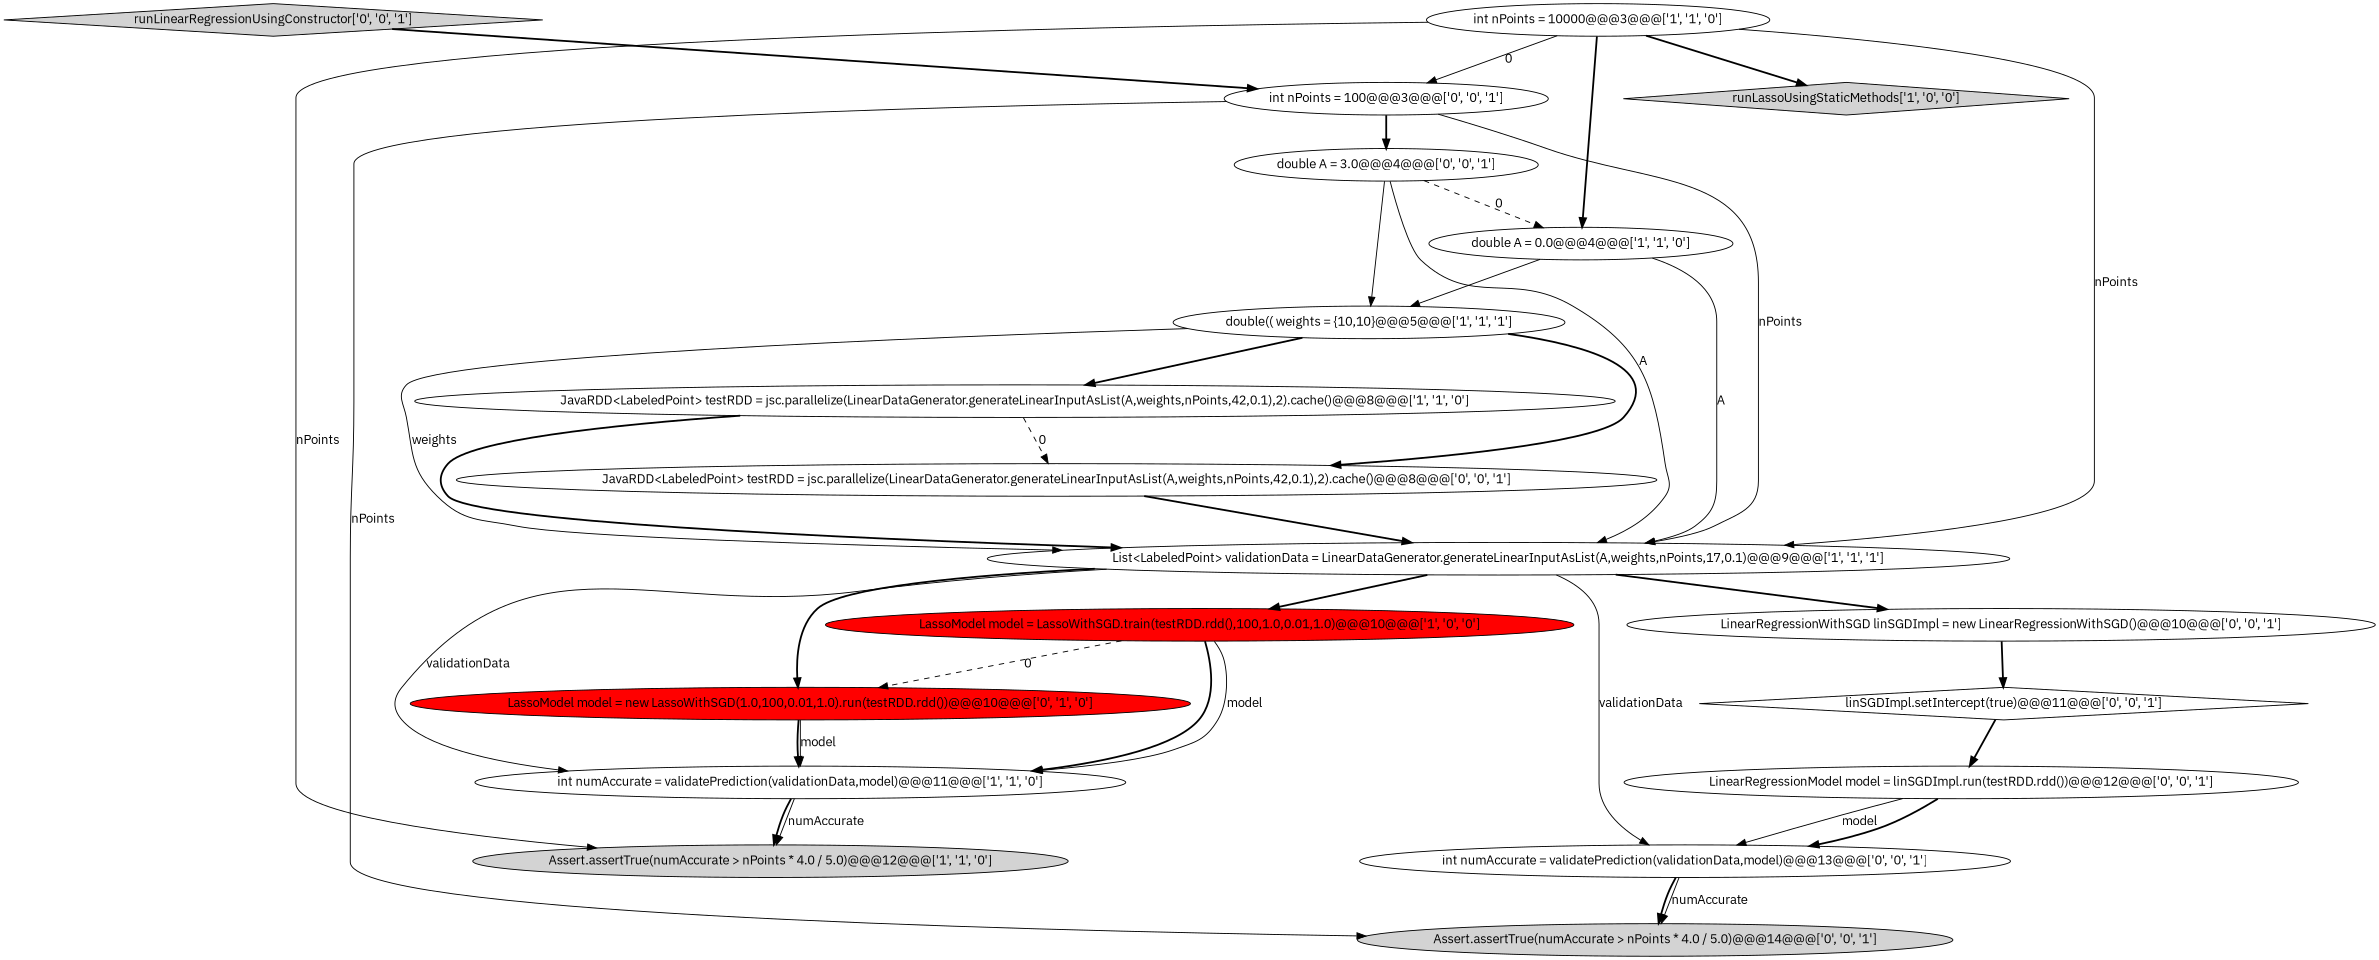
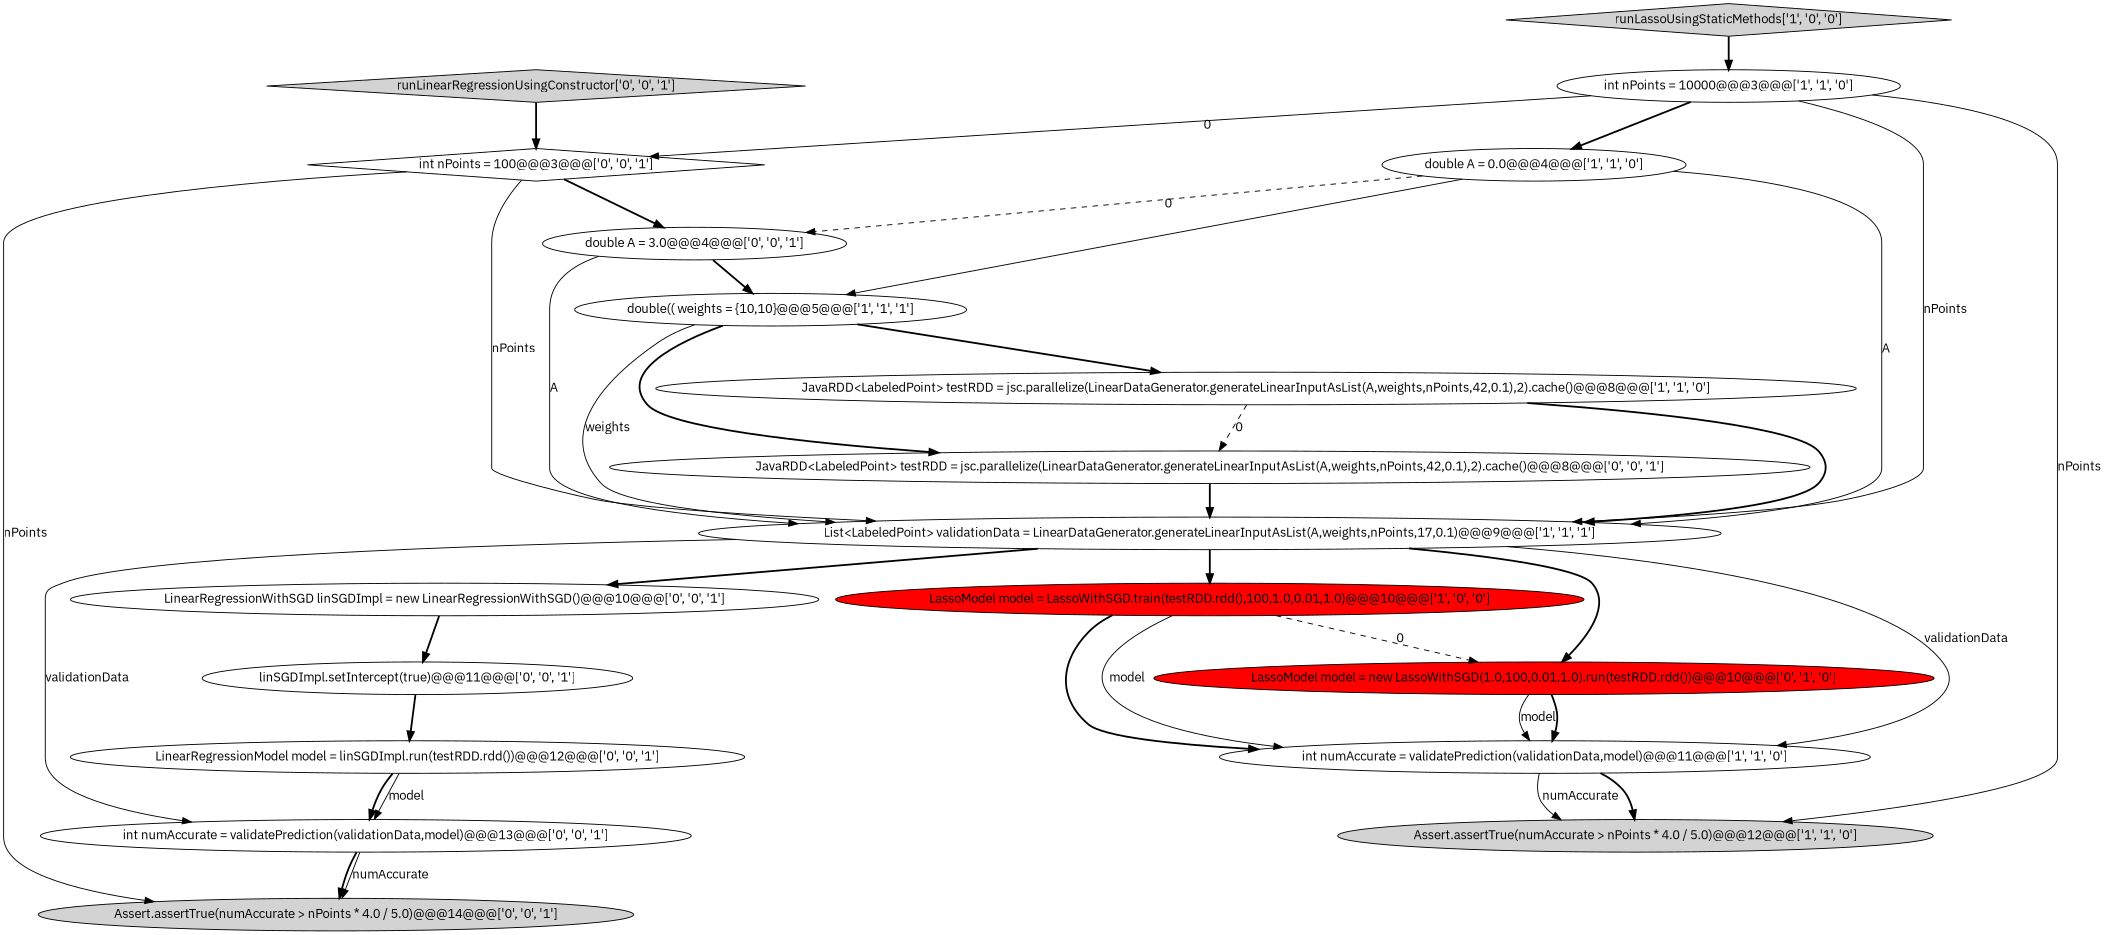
edge "int nPoints = 10000@@@3@@@['1', '1', '0']" -> "runLassoUsingStaticMethods['1', '0', '0']": reversed
node "int nPoints = 100@@@3@@@['0', '0', '1']": shape ellipse -> diamond
edge "double A = 3.0@@@4@@@['0', '0', '1']" -> "double A = 0.0@@@4@@@['1', '1', '0']": reversed
edge "double A = 3.0@@@4@@@['0', '0', '1']" -> "double(( weights = {10,10}@@@5@@@['1', '1', '1']": style solid -> bold
node "linSGDImpl.setIntercept(true)@@@11@@@['0', '0', '1']": shape diamond -> ellipse
